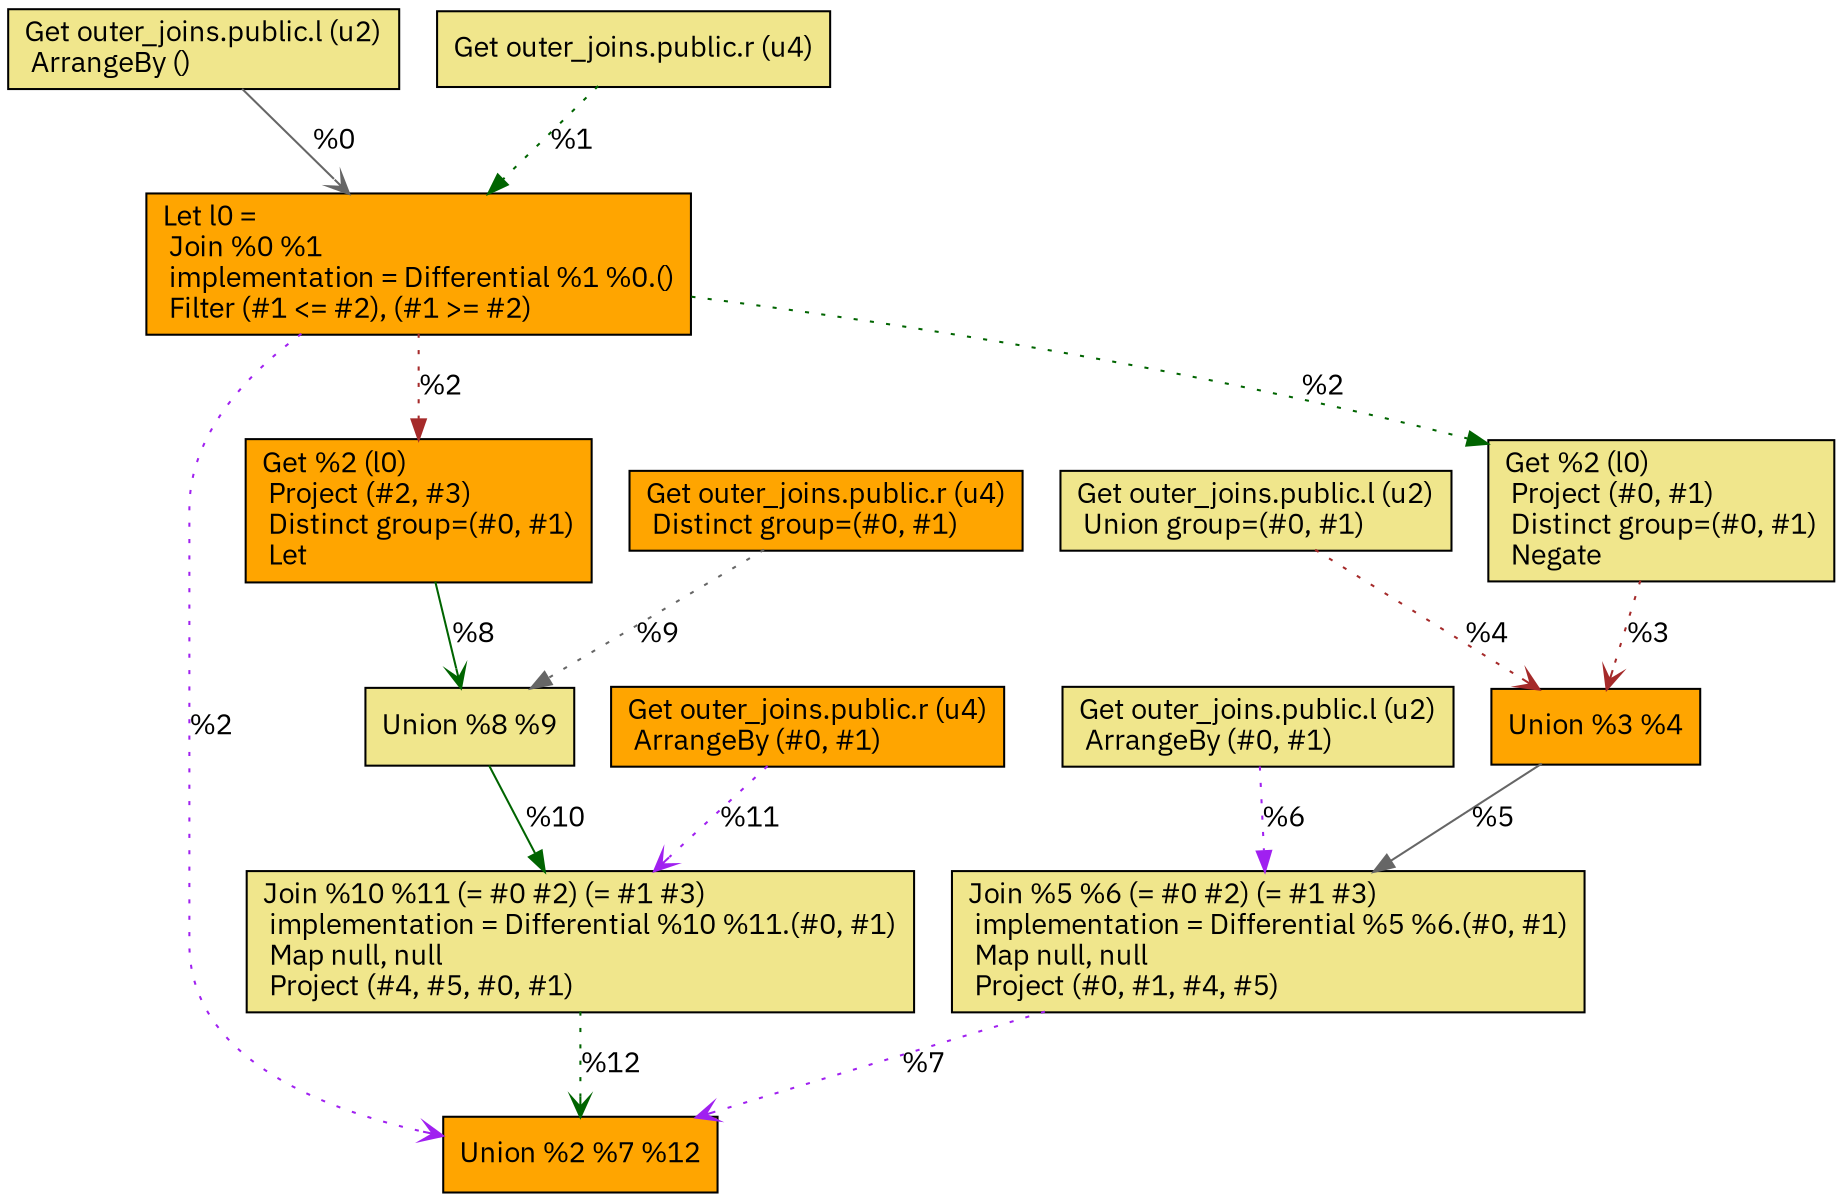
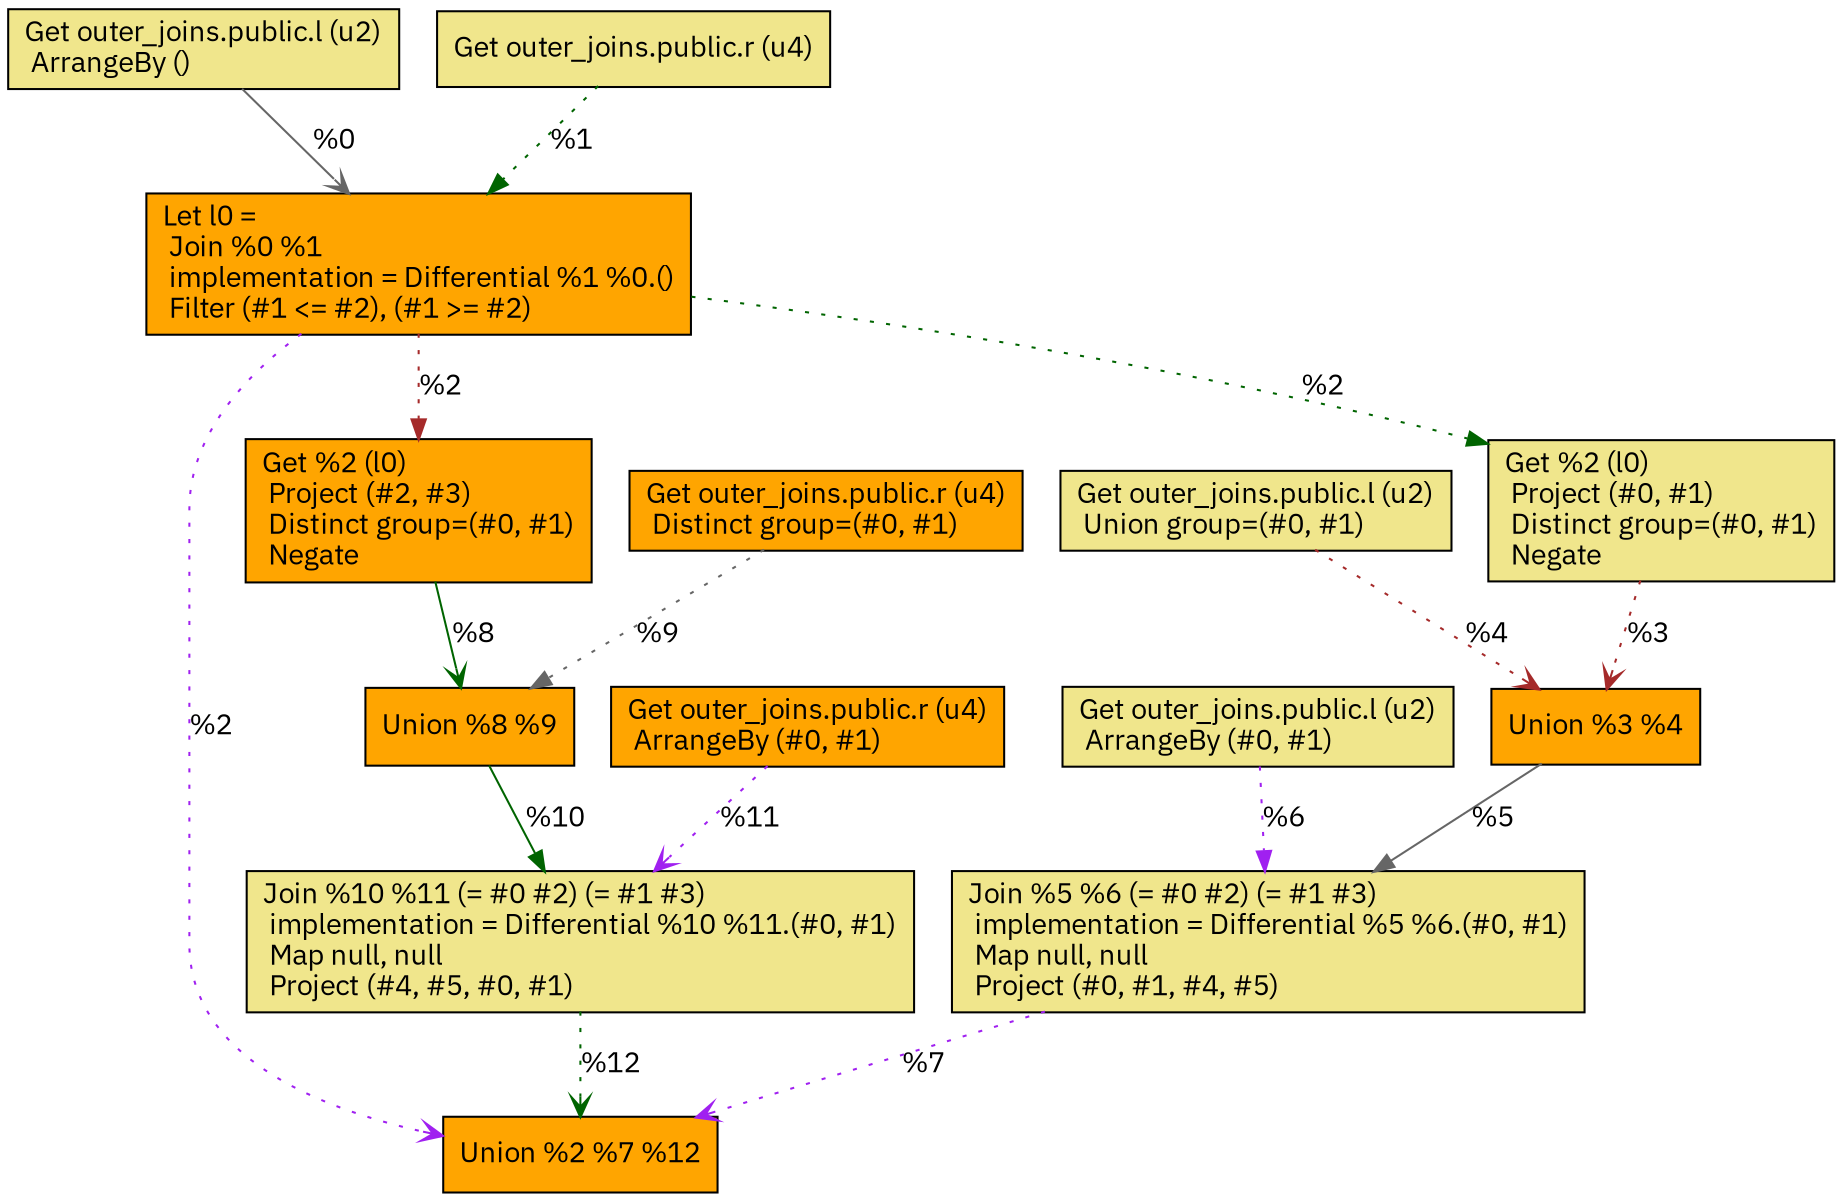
node "Get %2 (l0) Project (#2, #3) Distinct group=(#0, #1) Let": label "Get %2 (l0) Project (#2, #3) Distinct group=(#0, #1) Let" -> "Get %2 (l0) Project (#2, #3) Distinct group=(#0, #1) Negate"
node "Union %8 %9": fillcolor khaki -> orange
